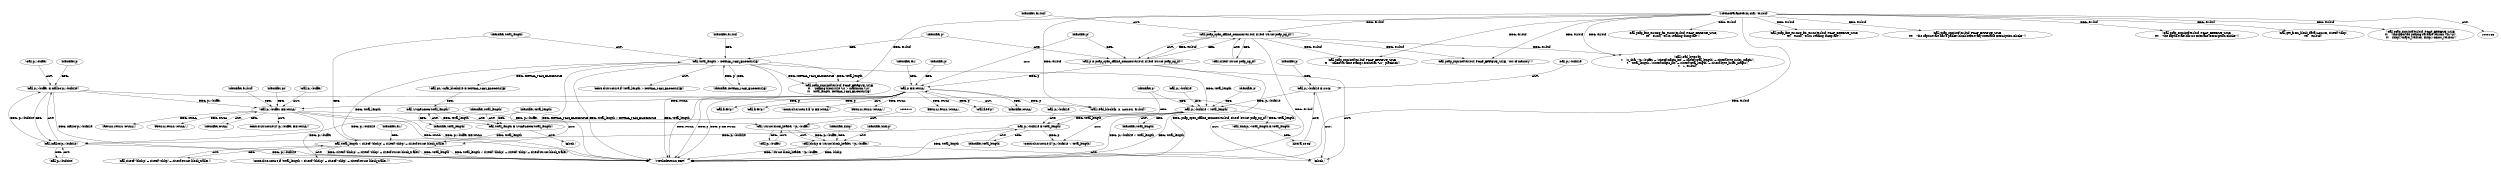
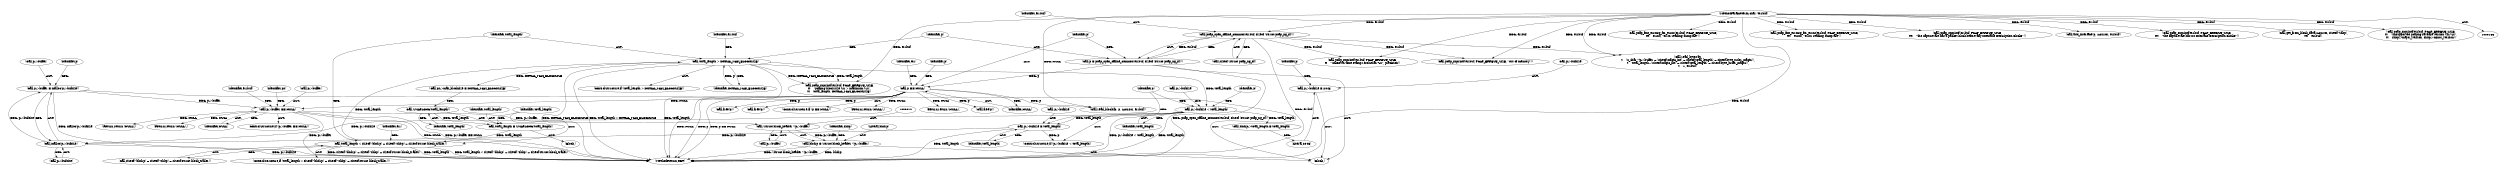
node "(Call,add_interface(p, &cursor, errbuf))": added
edge "(MethodParameterIn,char *errbuf)" -> "(Call,read_block(fp, p, &cursor, errbuf))": label "DDG: errbuf" -> "DDG: NULL"
edge "(Call,p->bufsize = 2048)" -> "(Call,p->bufsize < total_length)": removed, label "DDG: p->bufsize"
node "(Identifier,bhdrp)": label "(Identifier,bhdrp)" -> "(Literal,bhdrp)"
